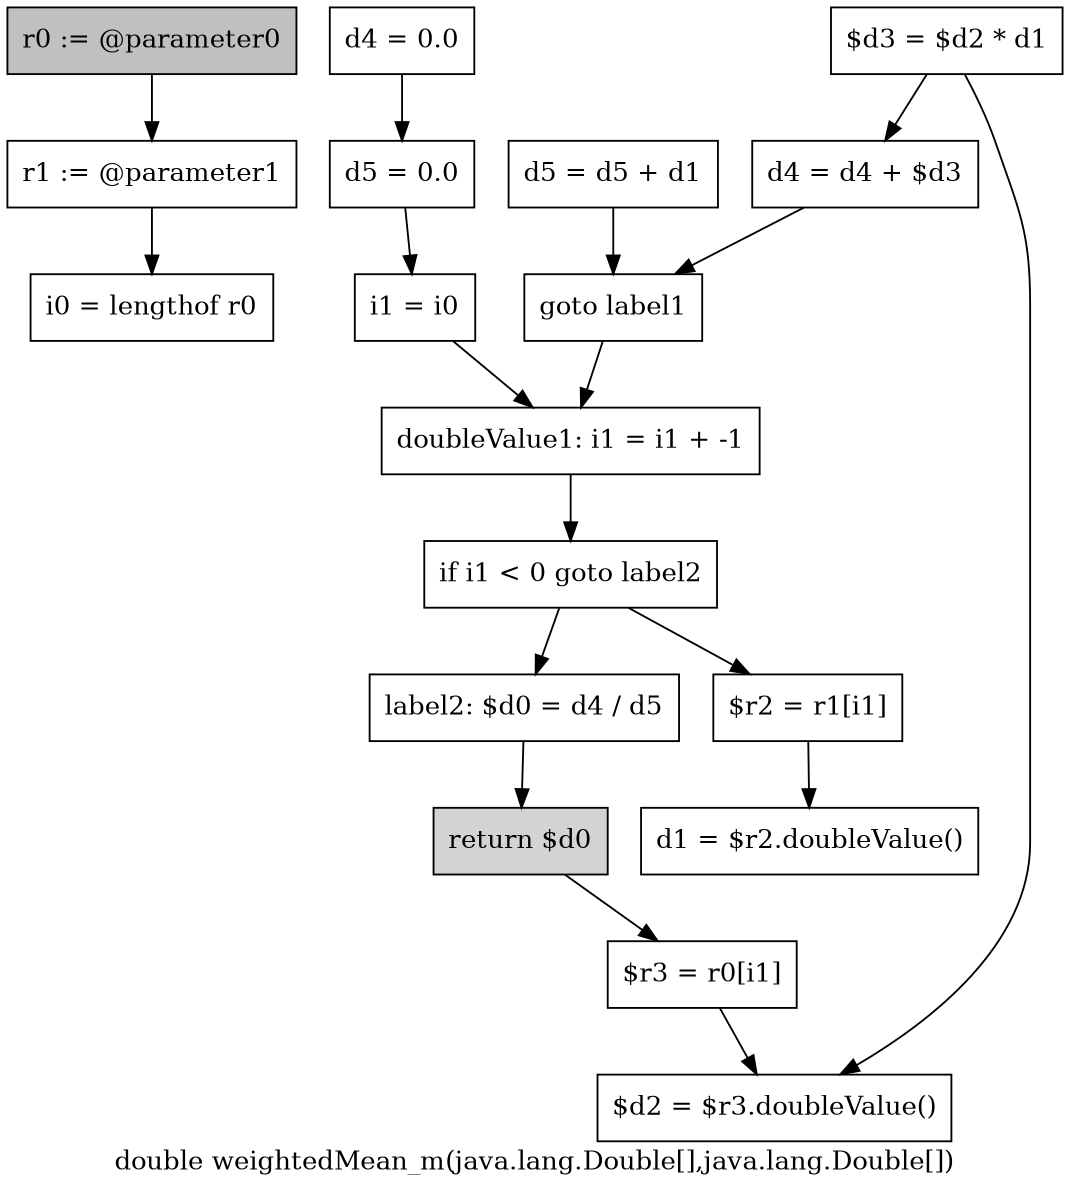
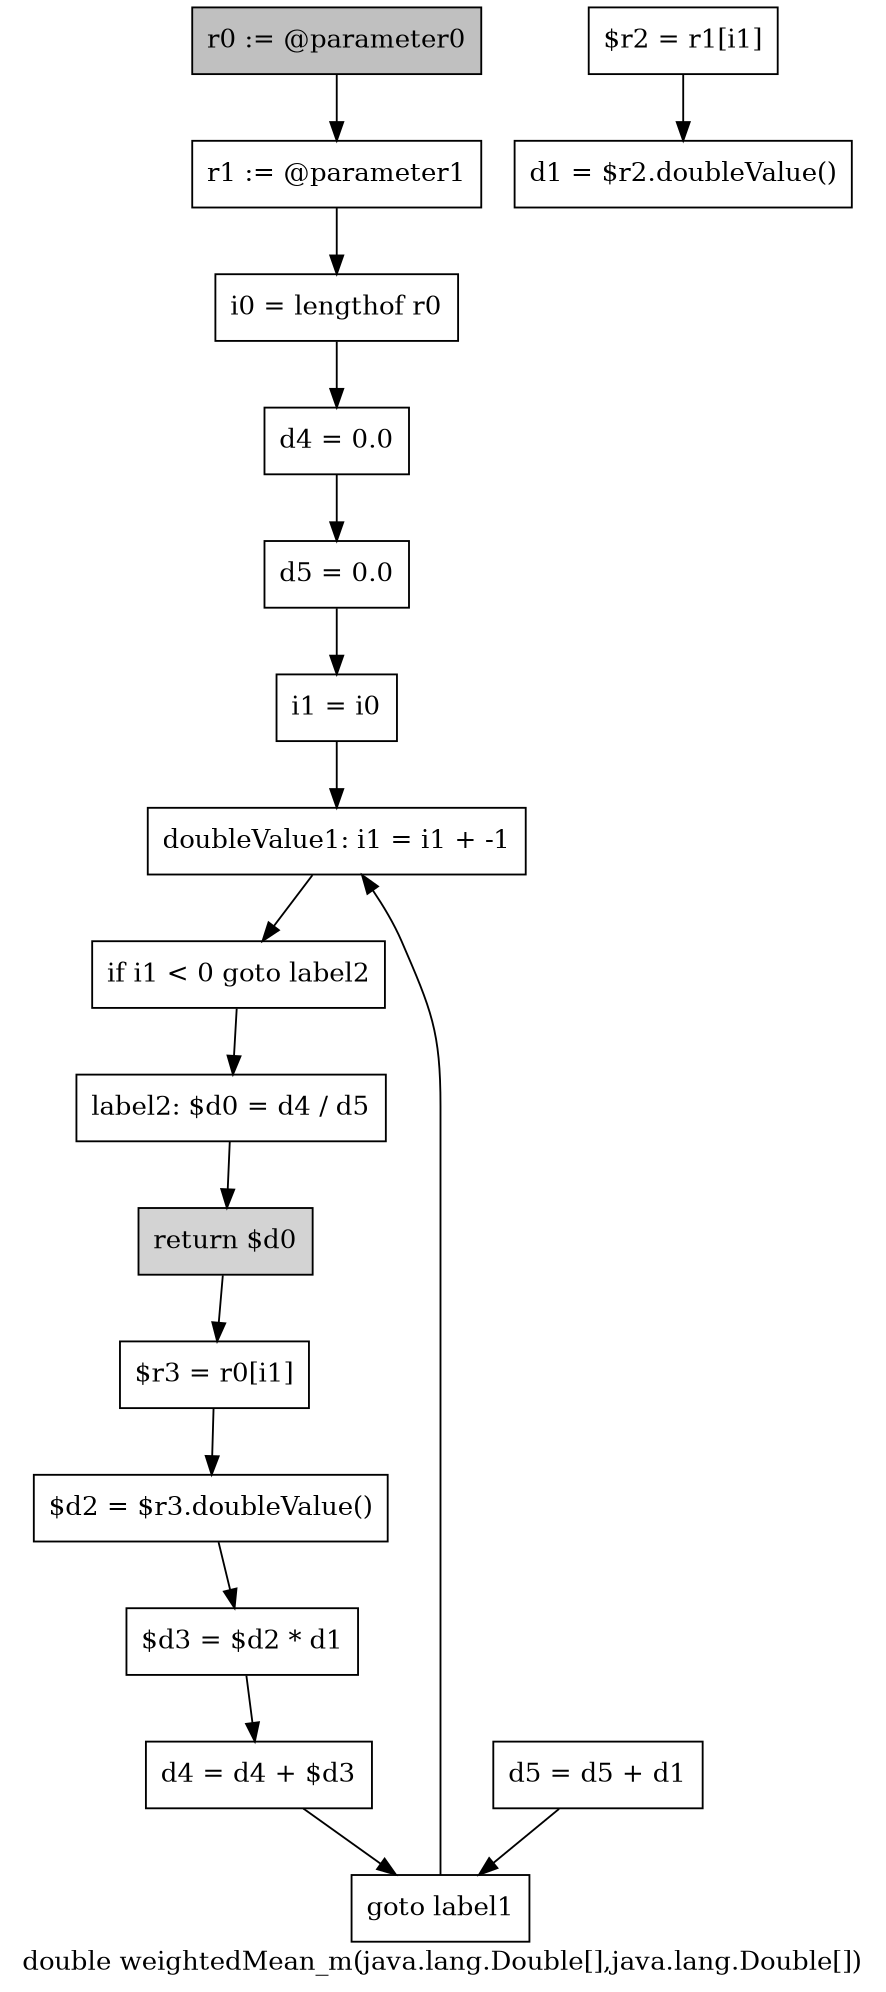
edge "i0 = lengthof r0" -> "d4 = 0.0": added
edge "$d3 = $d2 * d1" -> "$d2 = $r3.doubleValue()": reversed
edge "if i1 < 0 goto label2" -> "$r2 = r1[i1]": removed
